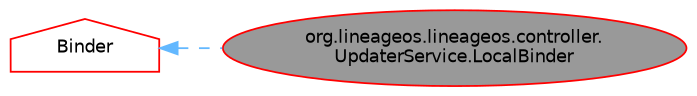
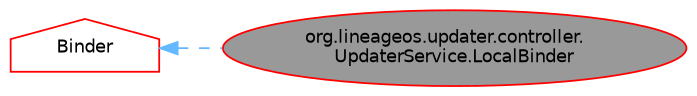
node "org.lineageos.lineageos.controller. UpdaterService.LocalBinder": label "org.lineageos.lineageos.controller. UpdaterService.LocalBinder" -> "org.lineageos.updater.controller. UpdaterService.LocalBinder"
